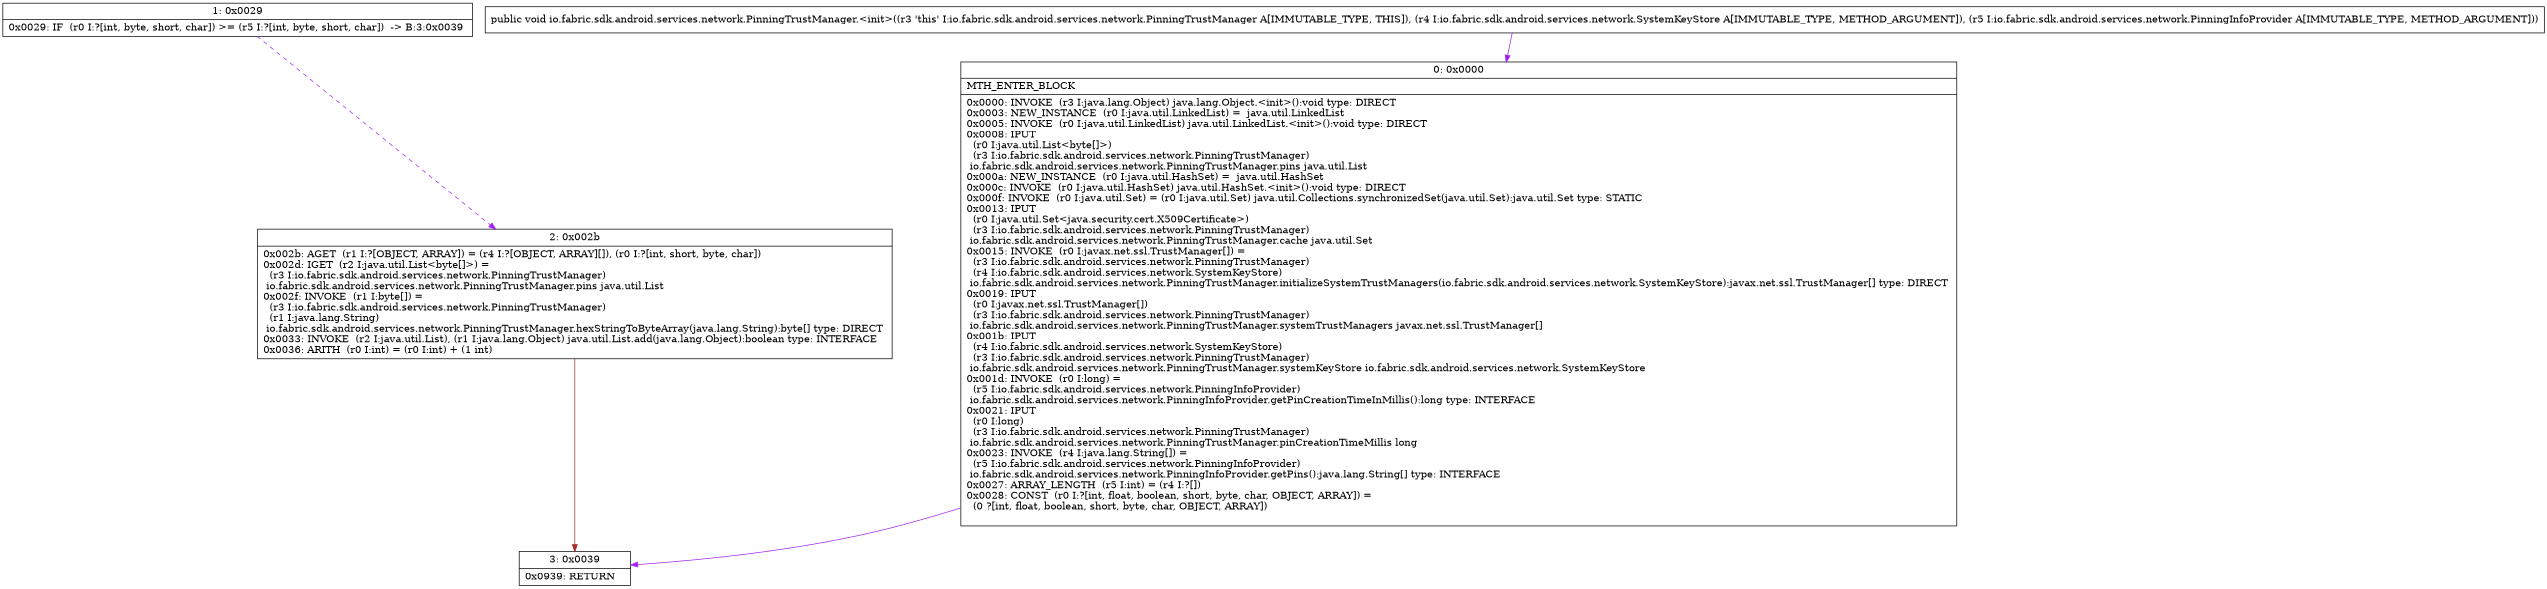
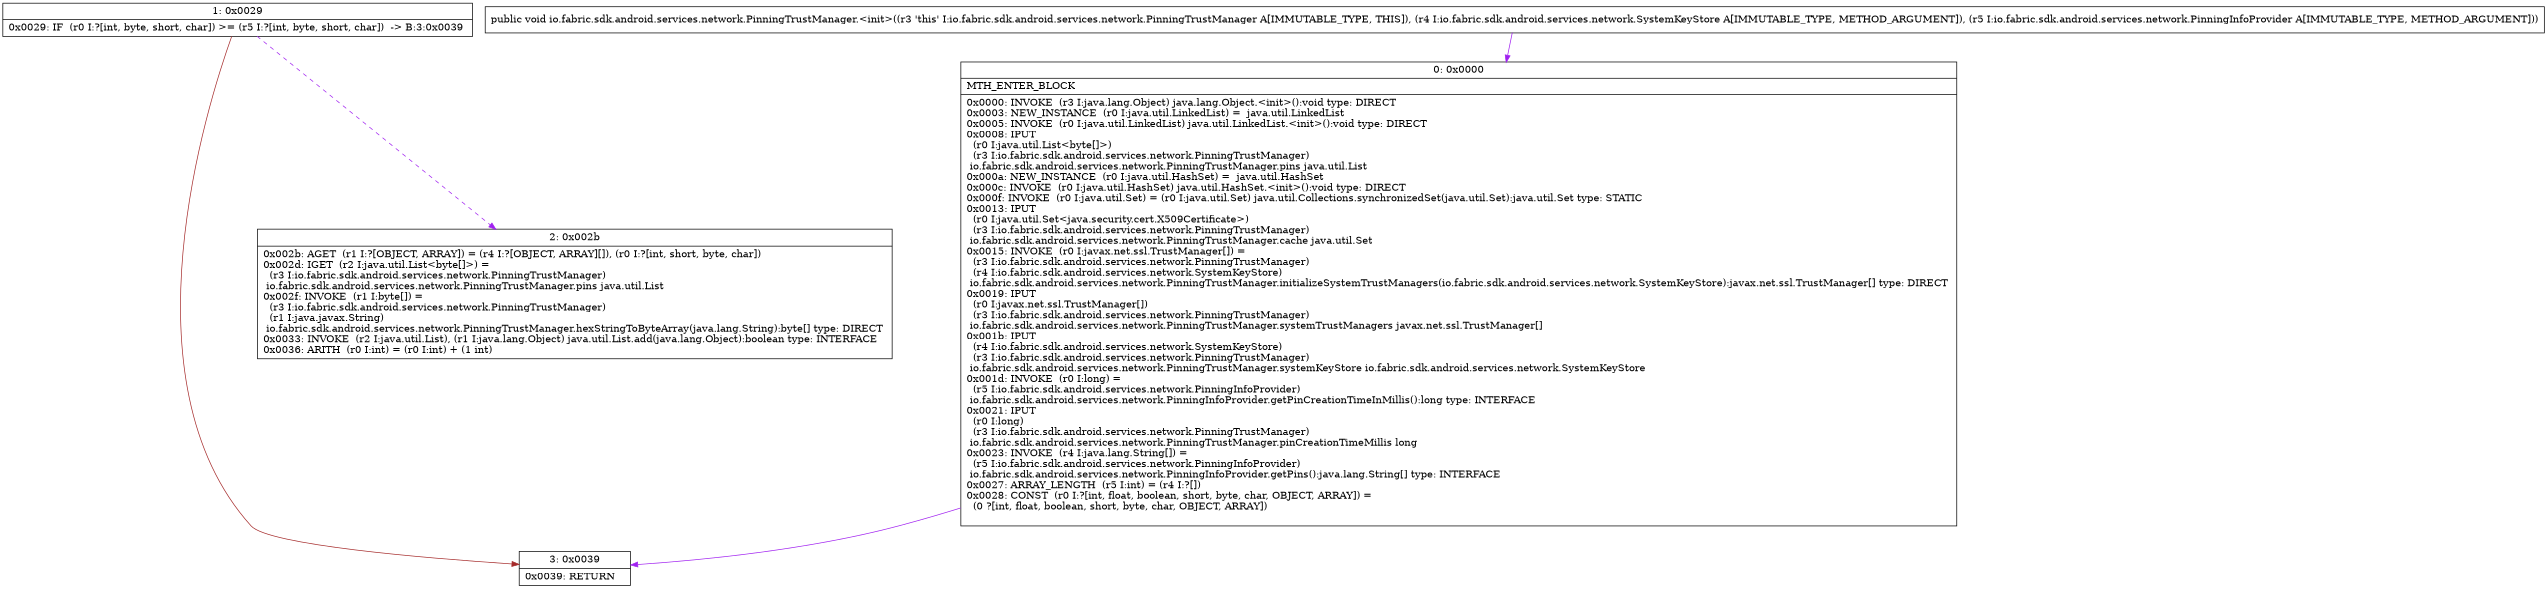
node "2: 0x002b": text "(r1 I:java.lang.String)" -> "(r1 I:java.javax.String)"
edge "2: 0x002b" -> "3: 0x0039": now "1: 0x0029" -> "3: 0x0039"
node "3: 0x0039": text "0x0939: RETURN" -> "0x0039: RETURN"
